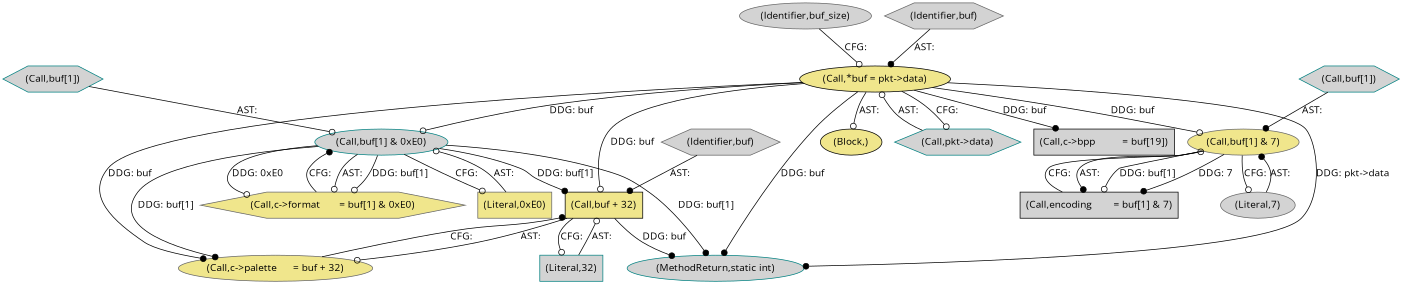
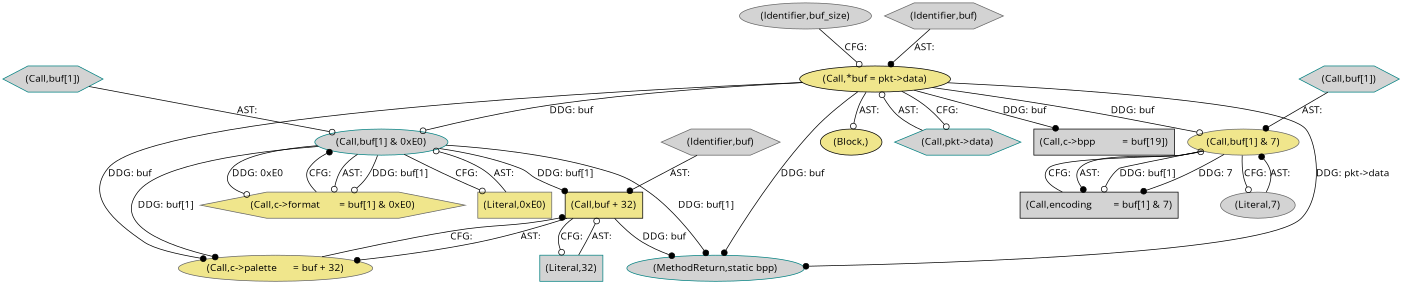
edge "(Call,*buf = pkt->data)" -> "(Call,buf + 32)": removed, label "DDG: buf"
edge "(Call,buf + 32)" -> "(Call,c->palette      = buf + 32)": arrowhead odot -> dot
node "(MethodReturn,static int)": label "(MethodReturn,static int)" -> "(MethodReturn,static bpp)"
